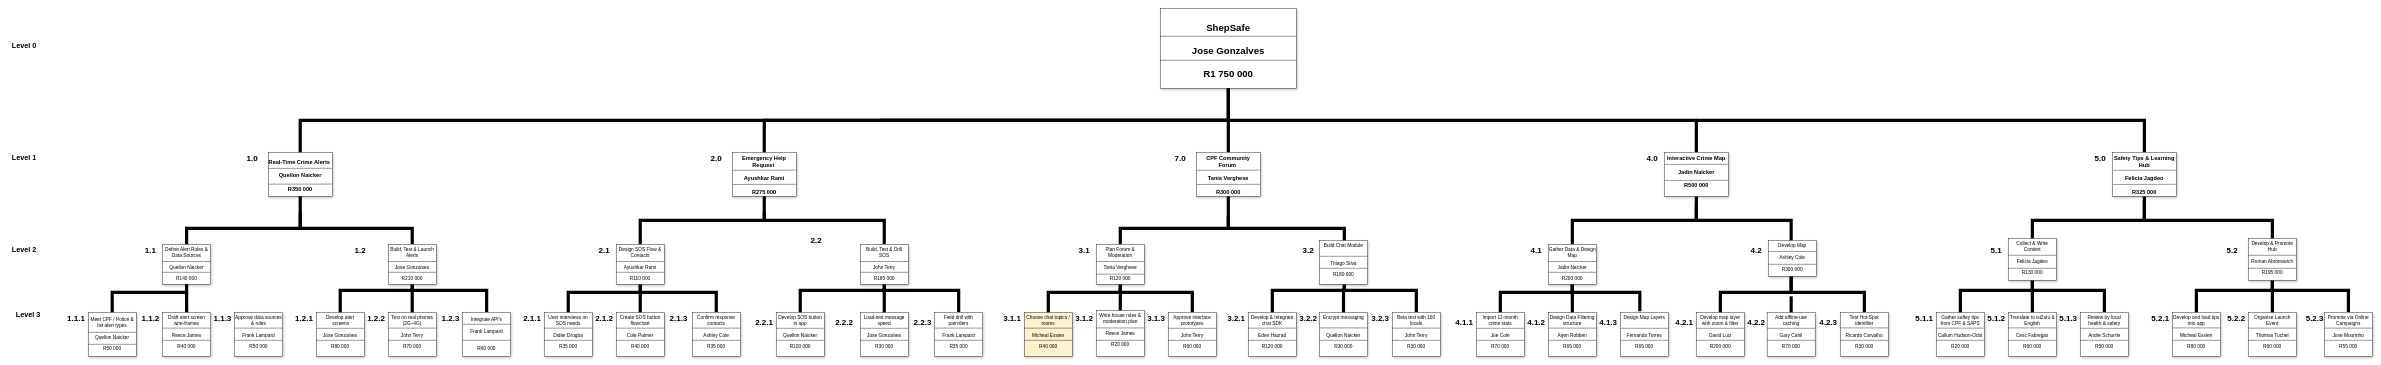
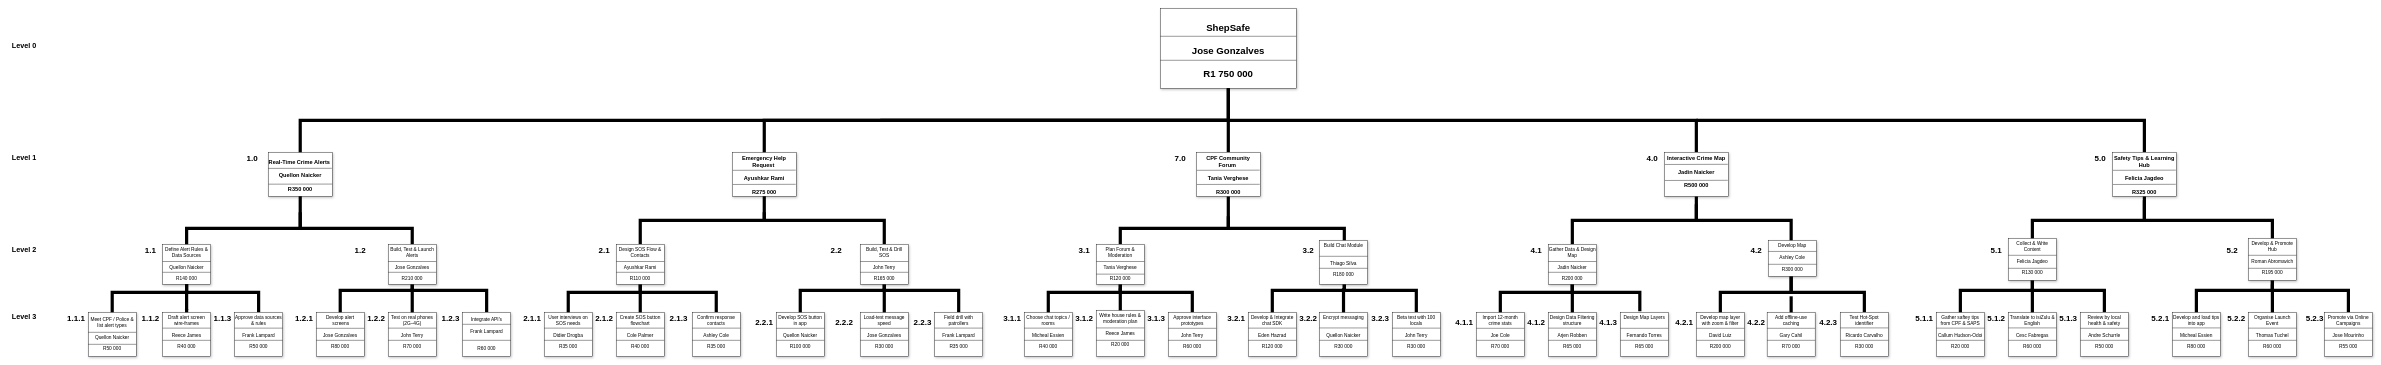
node "2.0": removed
node "2.2": moved (816, 240) -> (836, 250)
edge "Define Alert Rules & Data Sources Quellon Naicker R140 000" -- "Approve data sources & rules Frank Lampard R50 000": added
node "Level 3": moved (28, 314) -> (24, 316)
node "Choose chat topics / rooms Micheal Essien R40 000": fillcolor #fff2cc -> #ffffff
